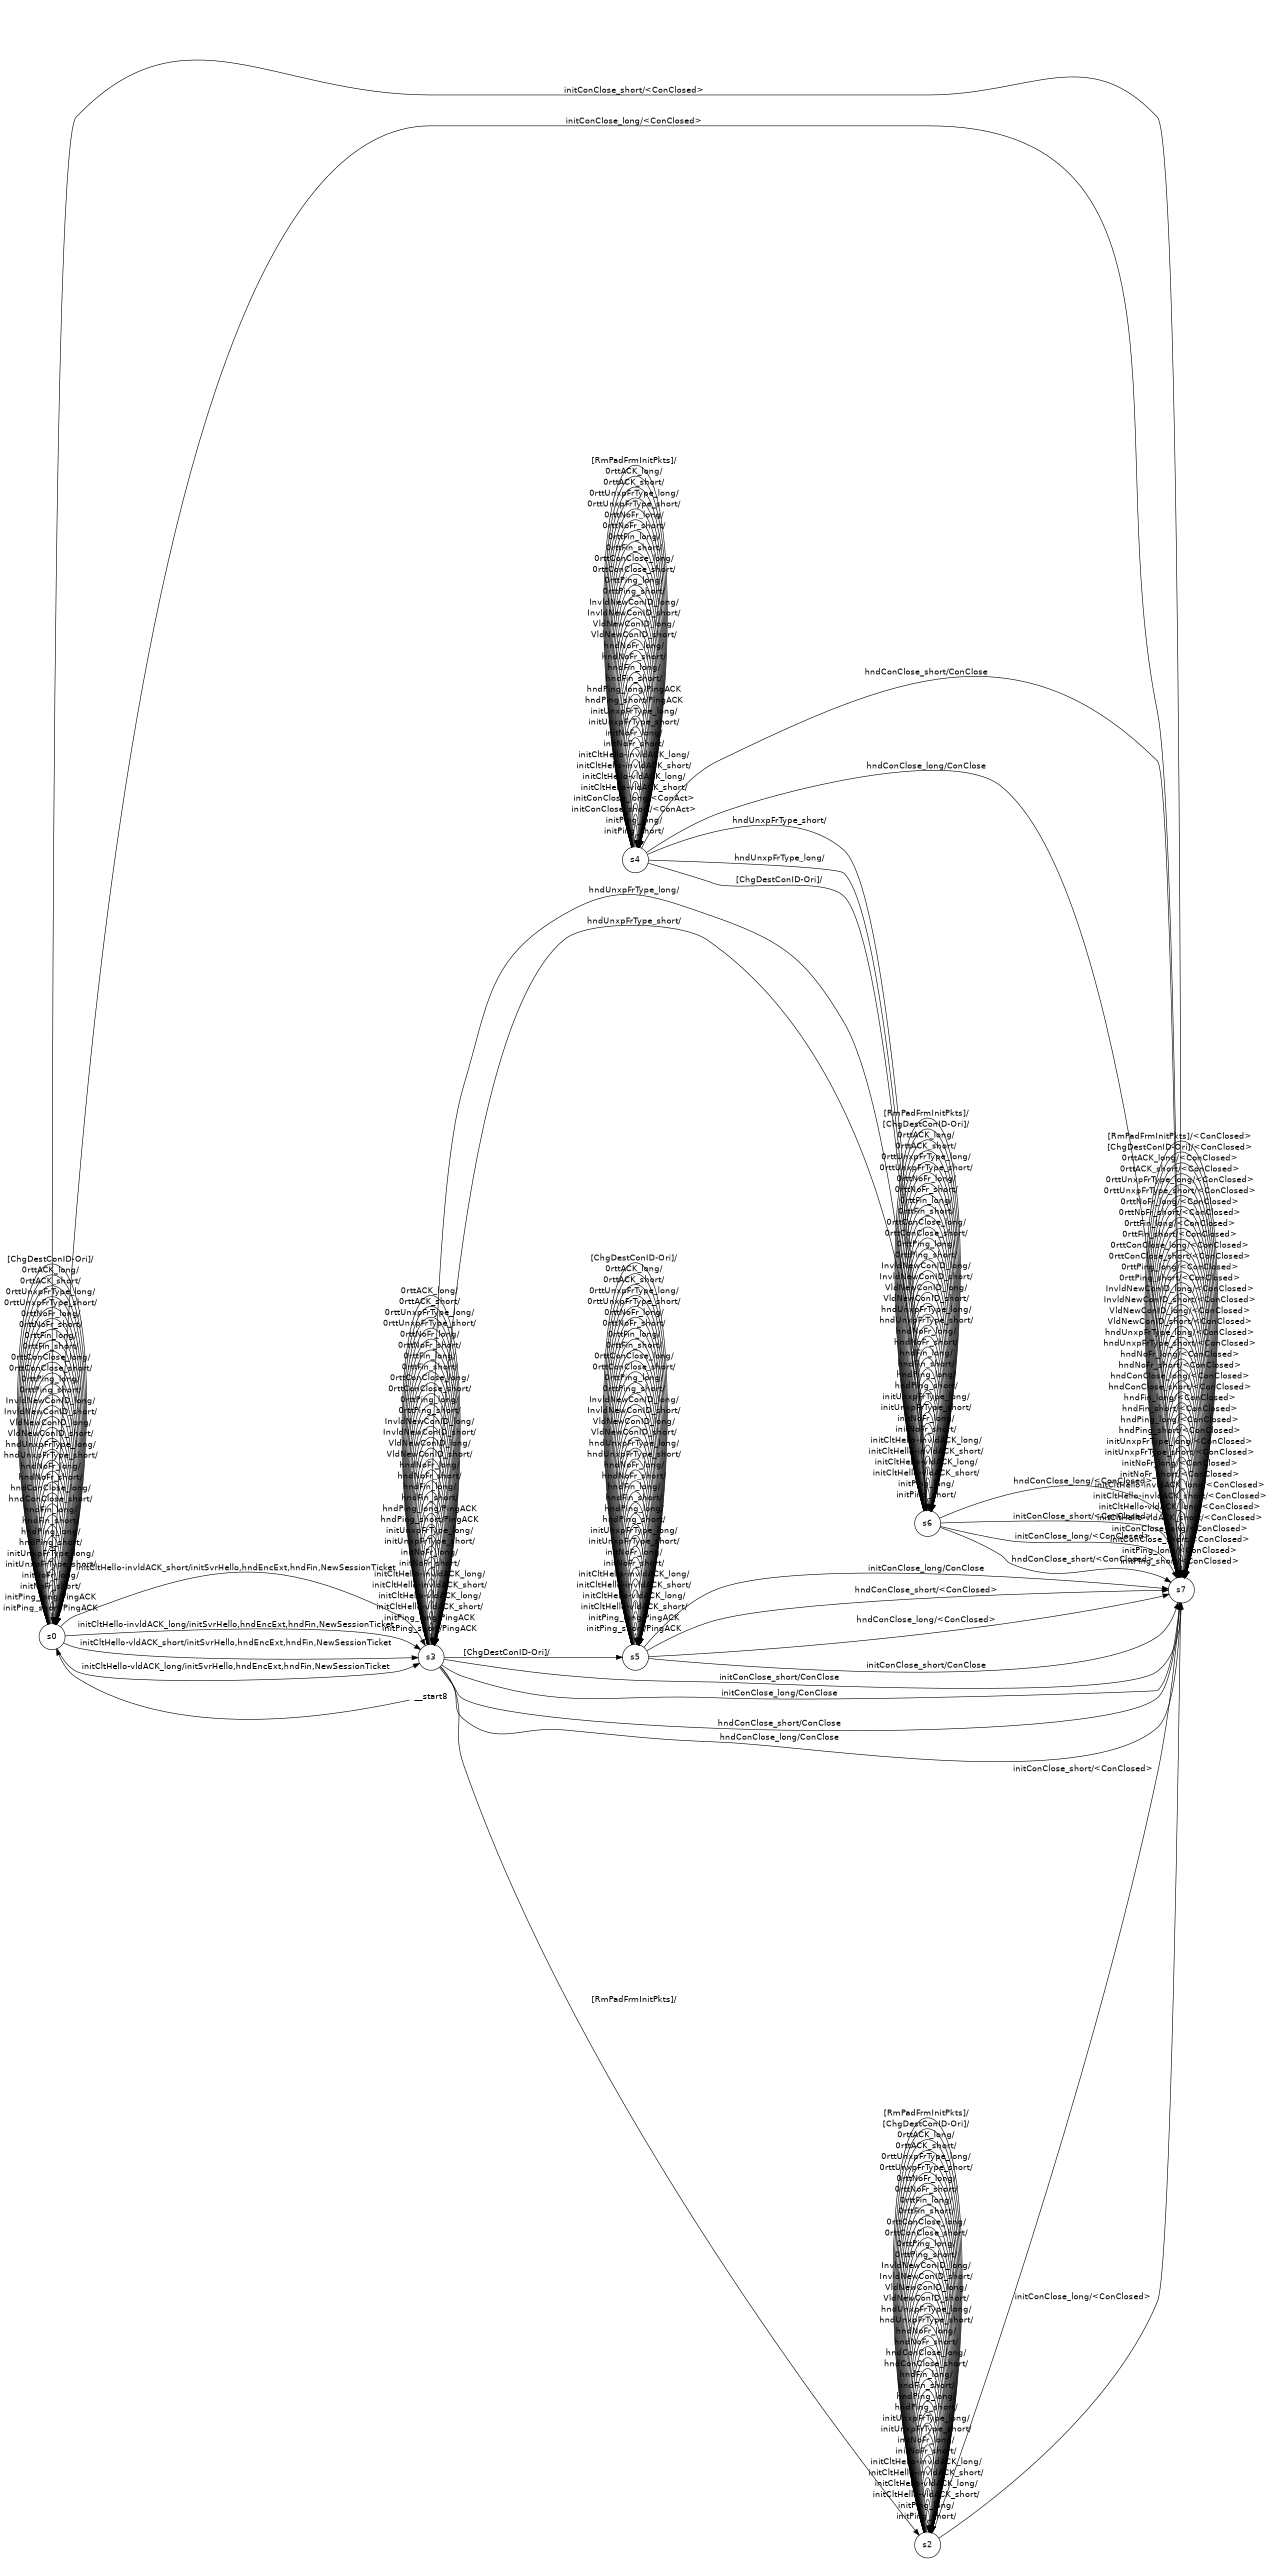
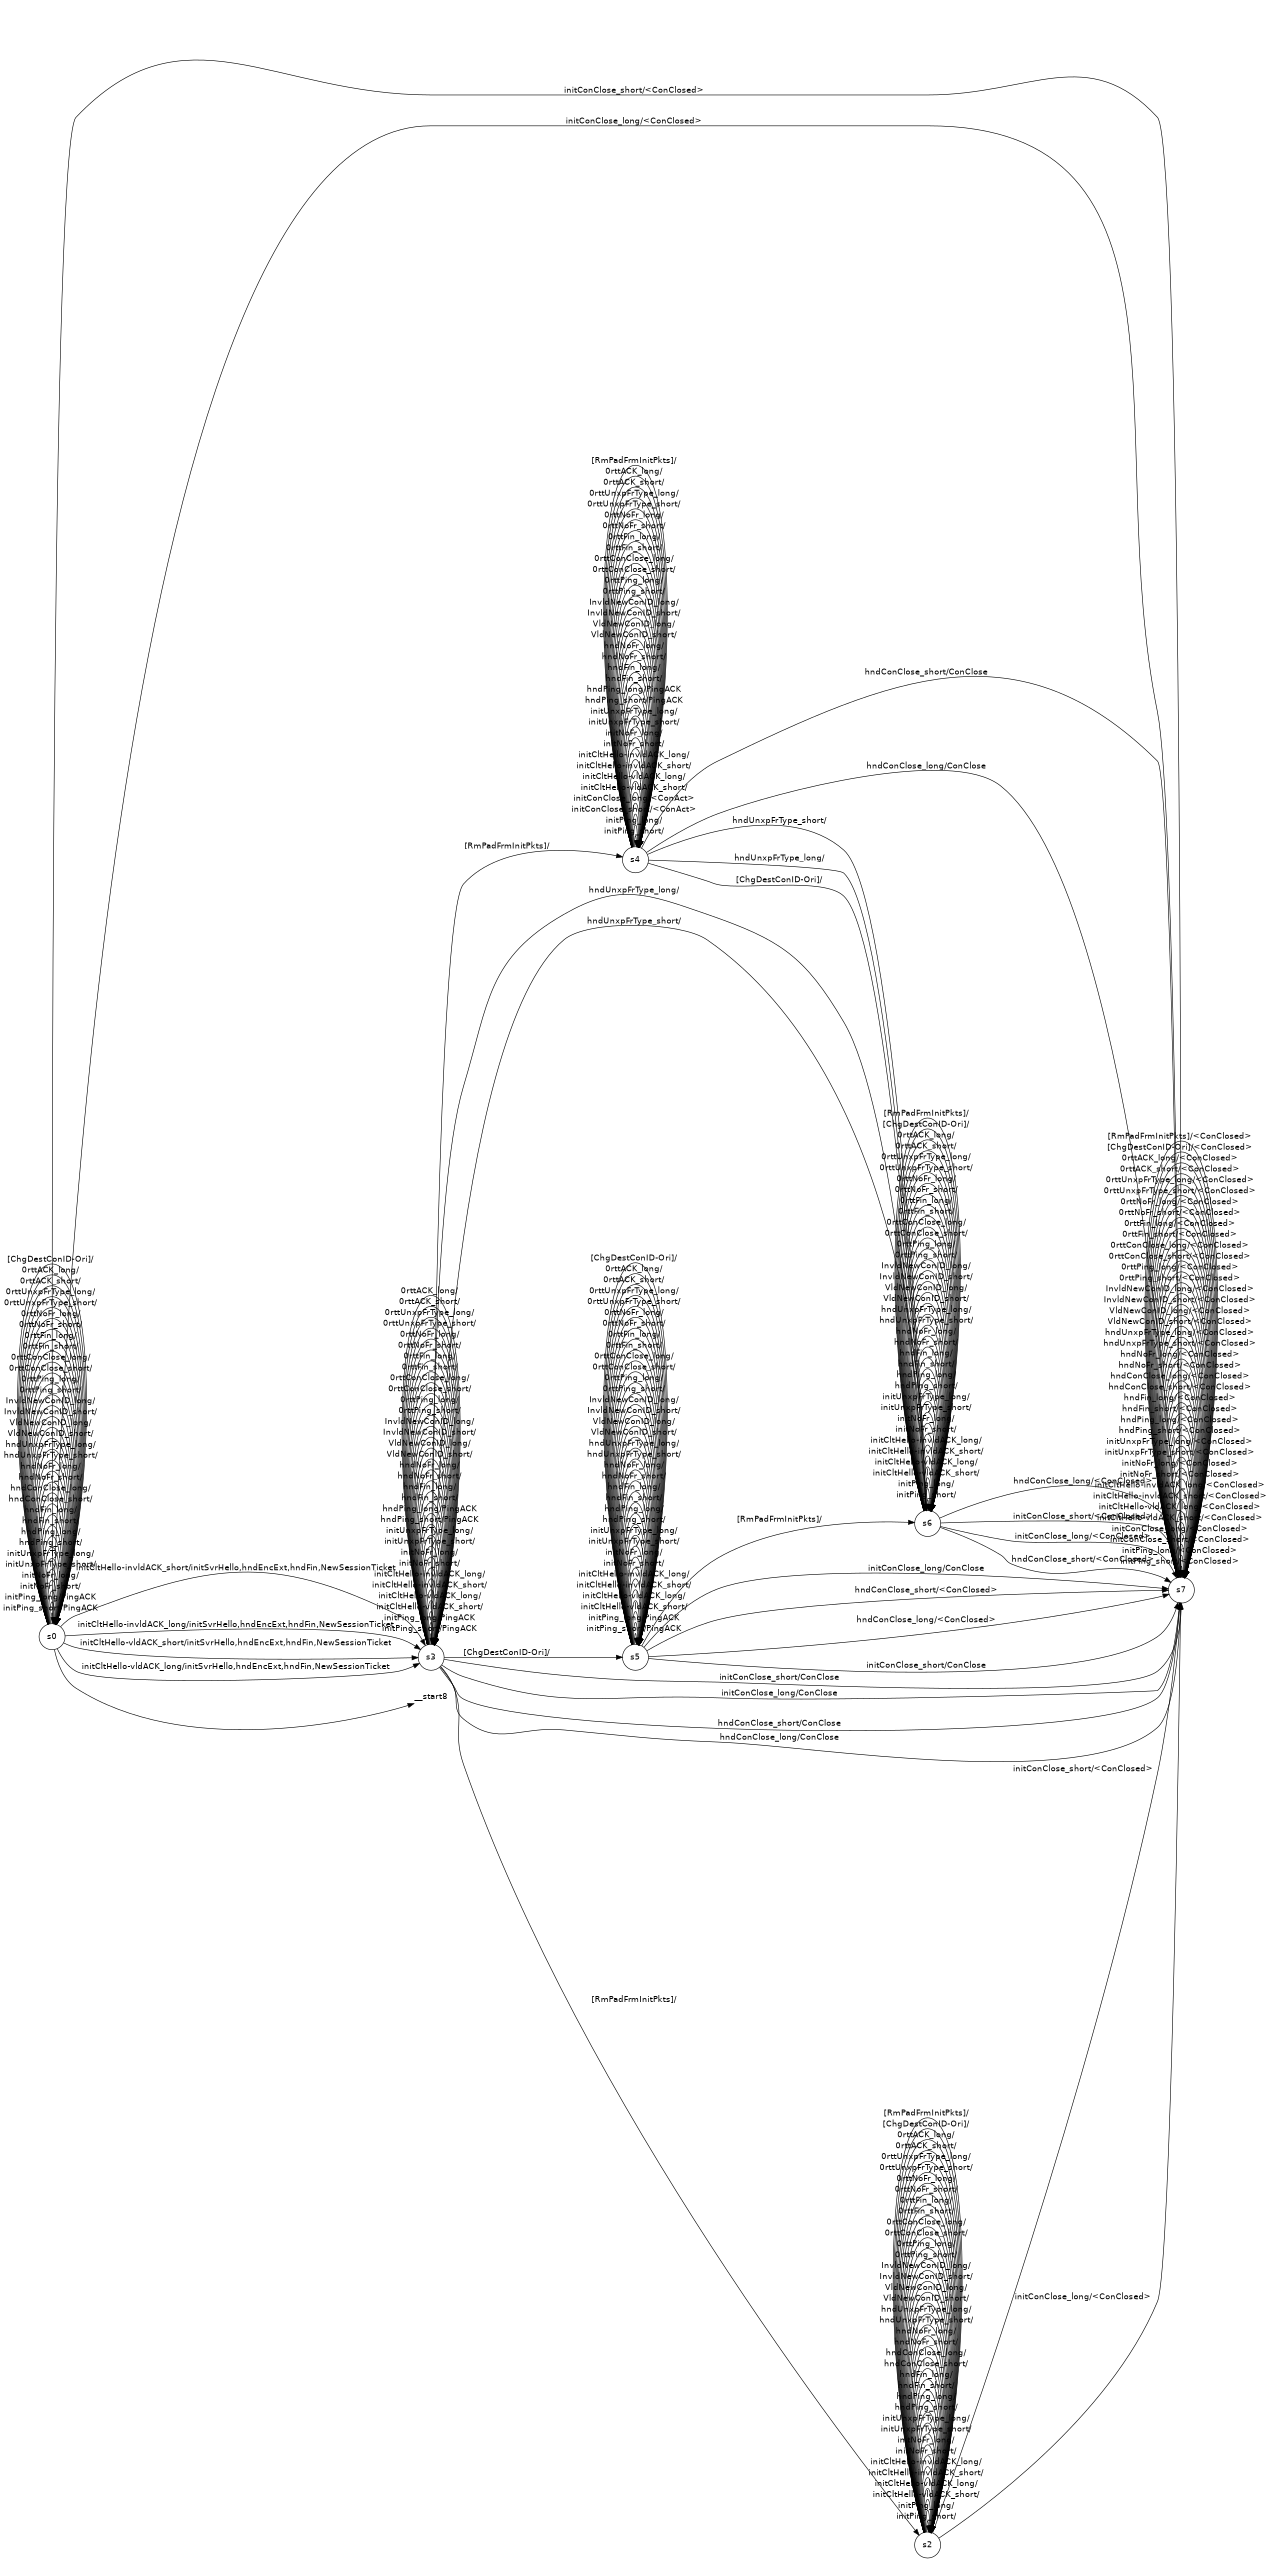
edge "s3" -> "s4": added, label "[RmPadFrmInitPkts]/"
edge "s5" -> "s6": added, label "[RmPadFrmInitPkts]/"
edge "__start8" -> "s0": reversed
